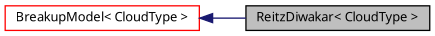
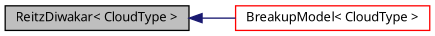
edge "ReitzDiwakar< CloudType >" -> "BreakupModel< CloudType >": reversed
